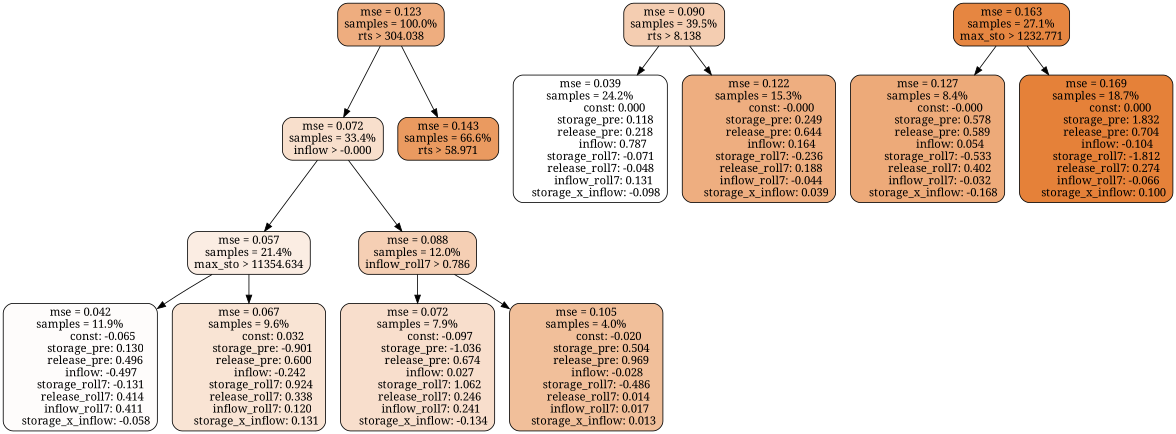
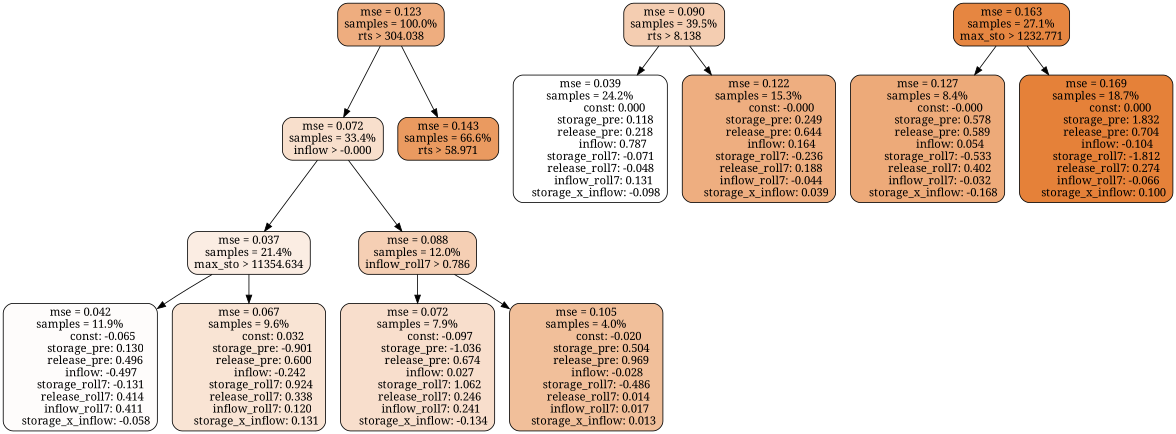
node "mse = 0.057 samples = 21.4% max_sto > 11354.634": label "mse = 0.057 samples = 21.4% max_sto > 11354.634" -> "mse = 0.037 samples = 21.4% max_sto > 11354.634"
